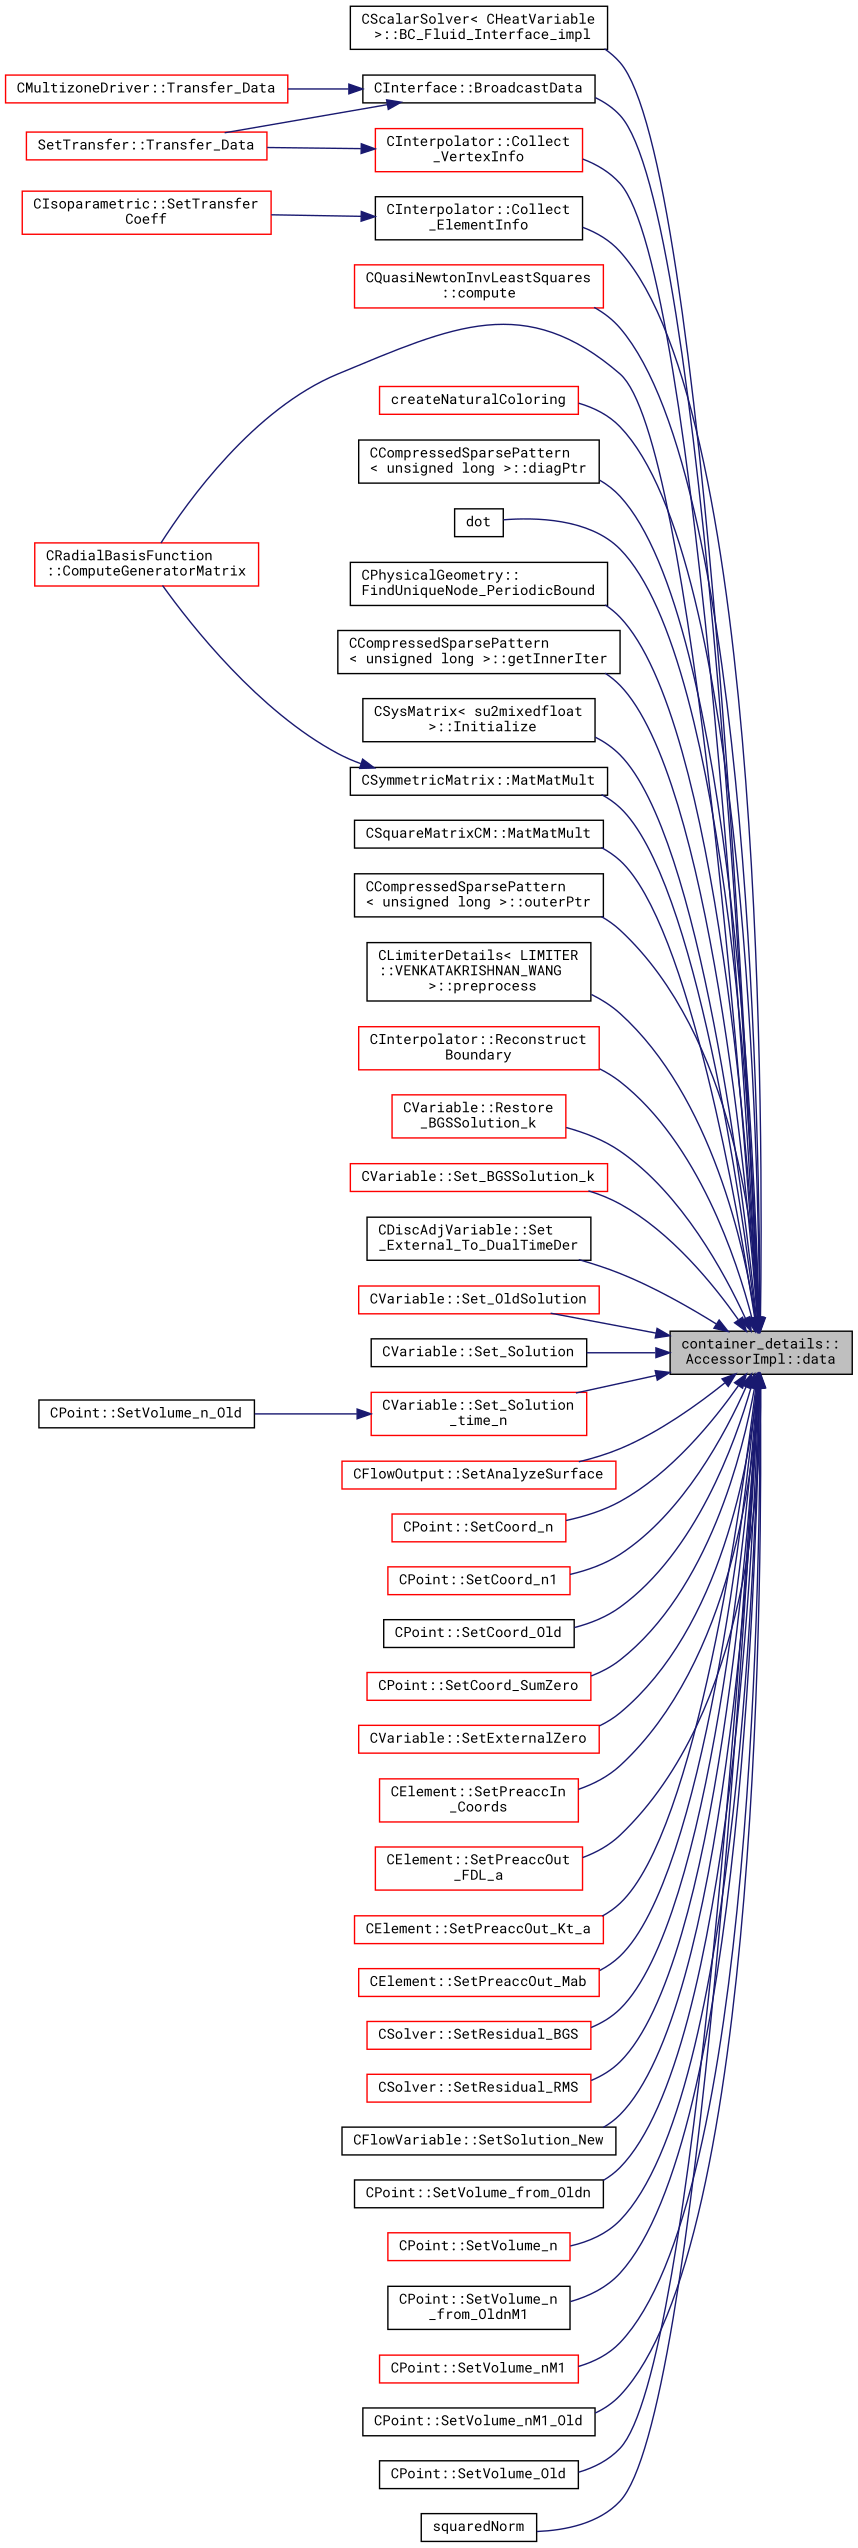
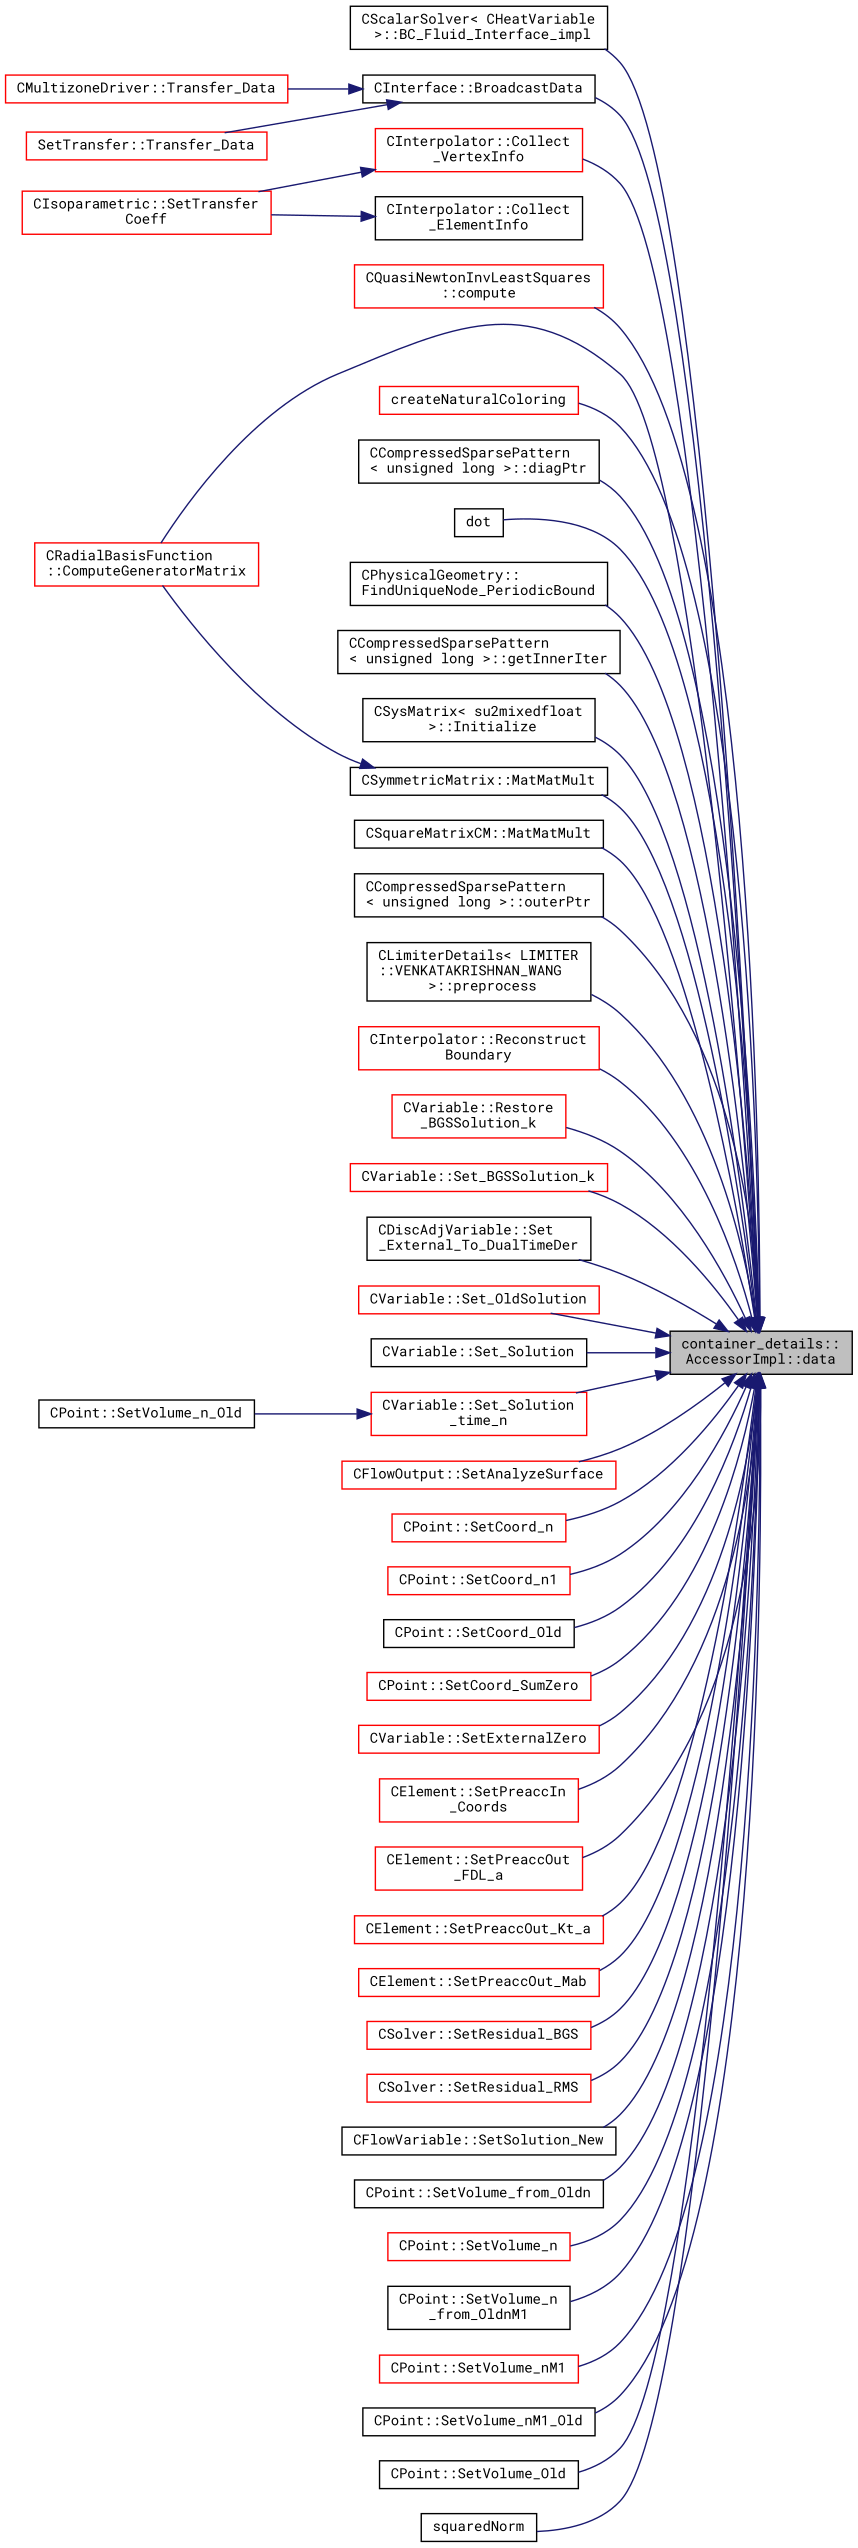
edge "SetTransfer::Transfer_Data" -> "CInterpolator::Collect _VertexInfo": now "CIsoparametric::SetTransfer Coeff" -> "CInterpolator::Collect _VertexInfo"
edge "CInterpolator::Collect _ElementInfo" -> "container_details:: AccessorImpl::data": removed
